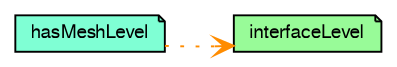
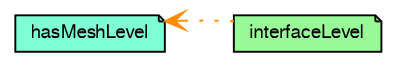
edge "hasMeshLevel" -> "interfaceLevel": reversed
